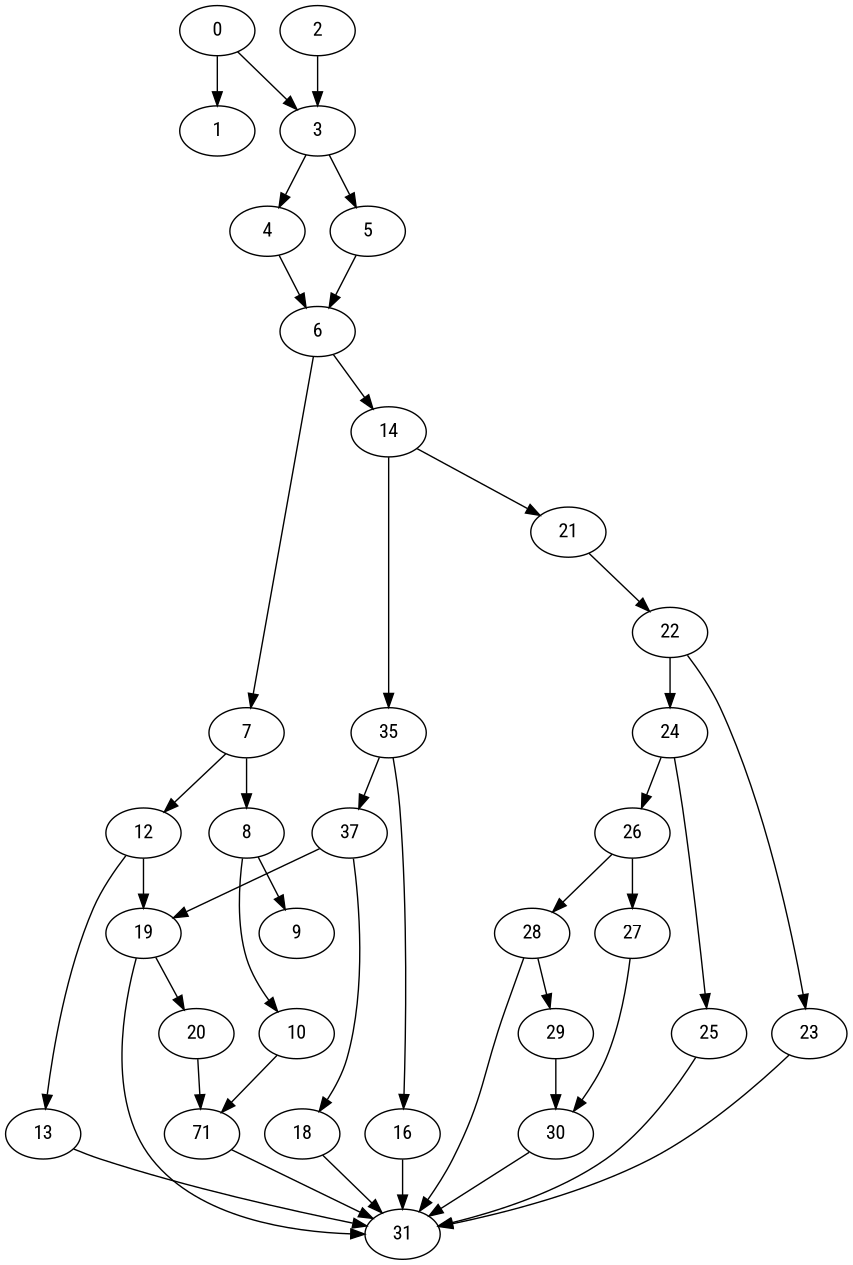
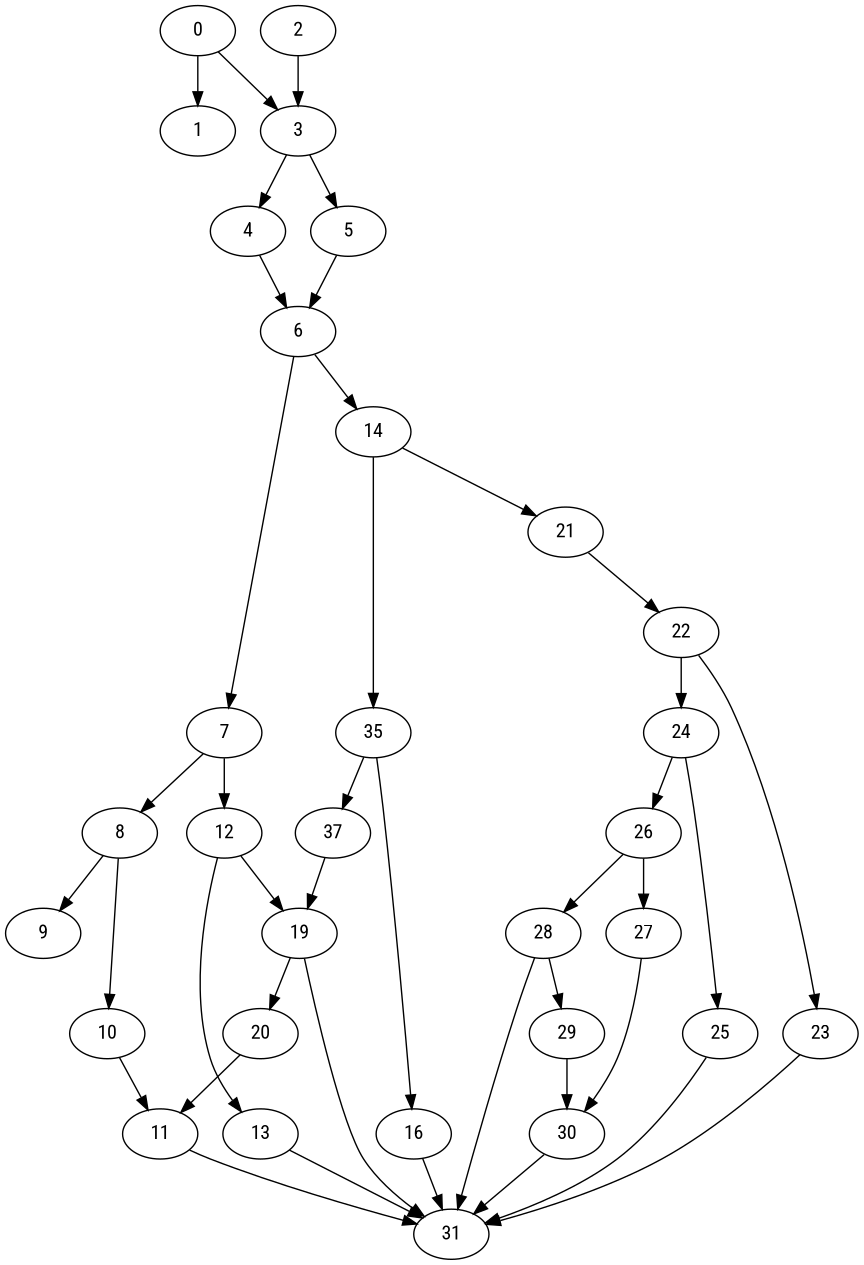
node "71": label "71" -> "11"
node "18": removed
